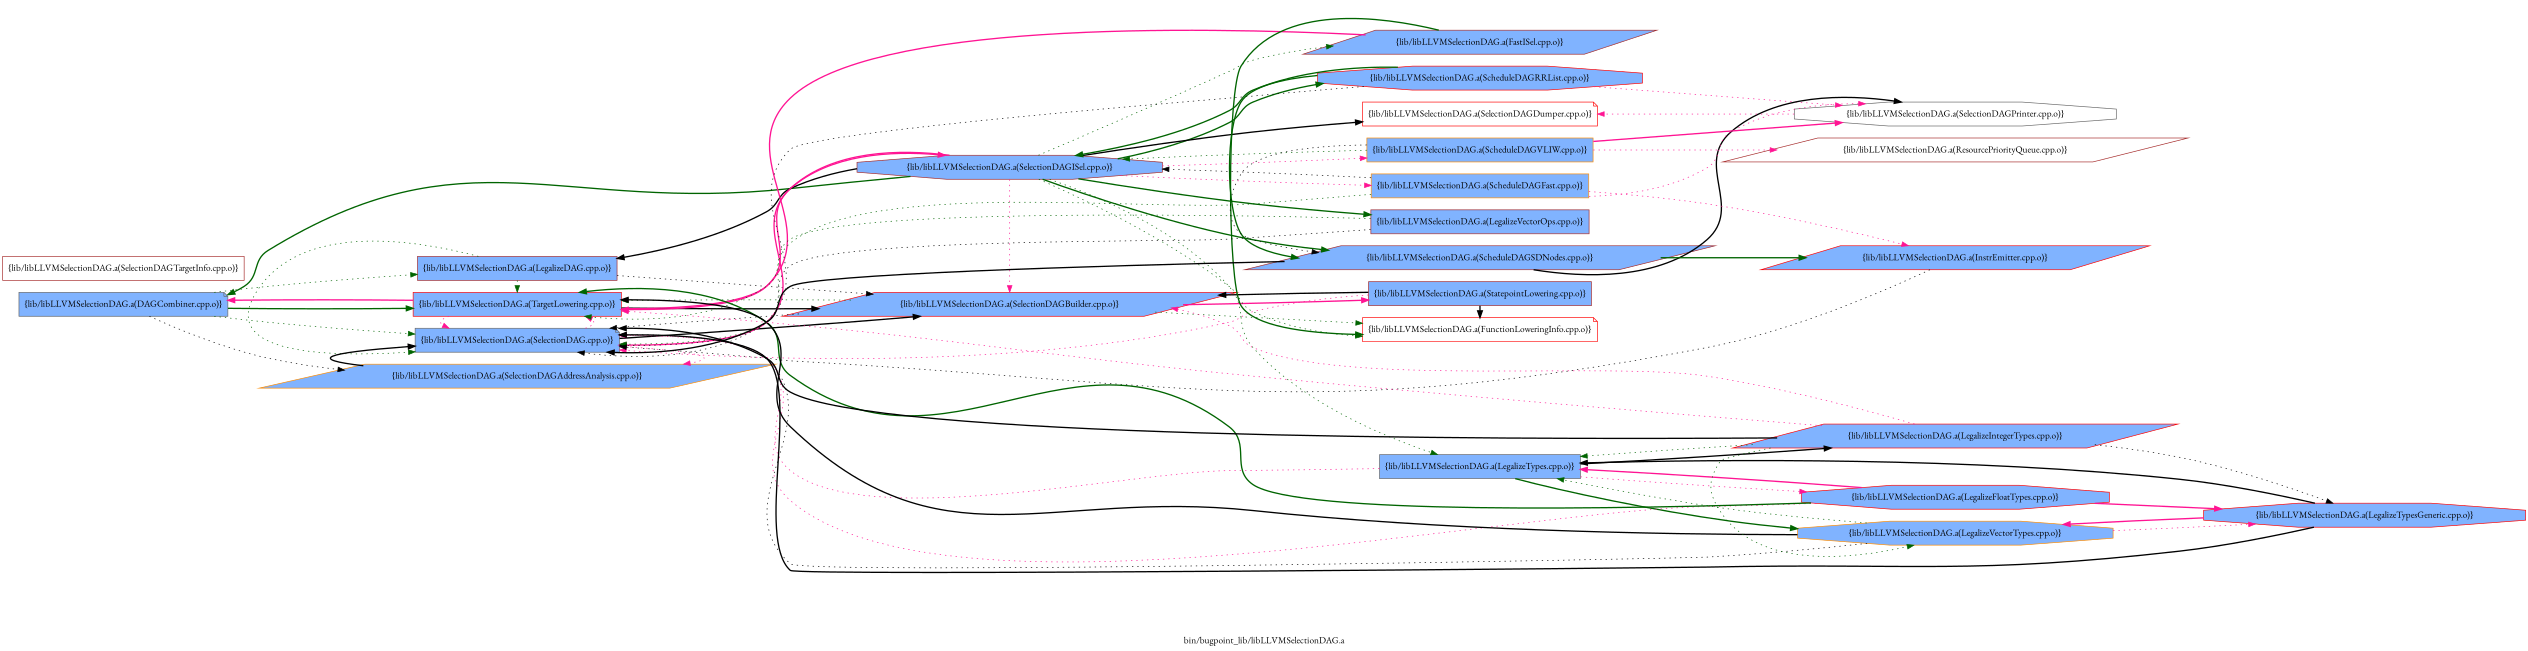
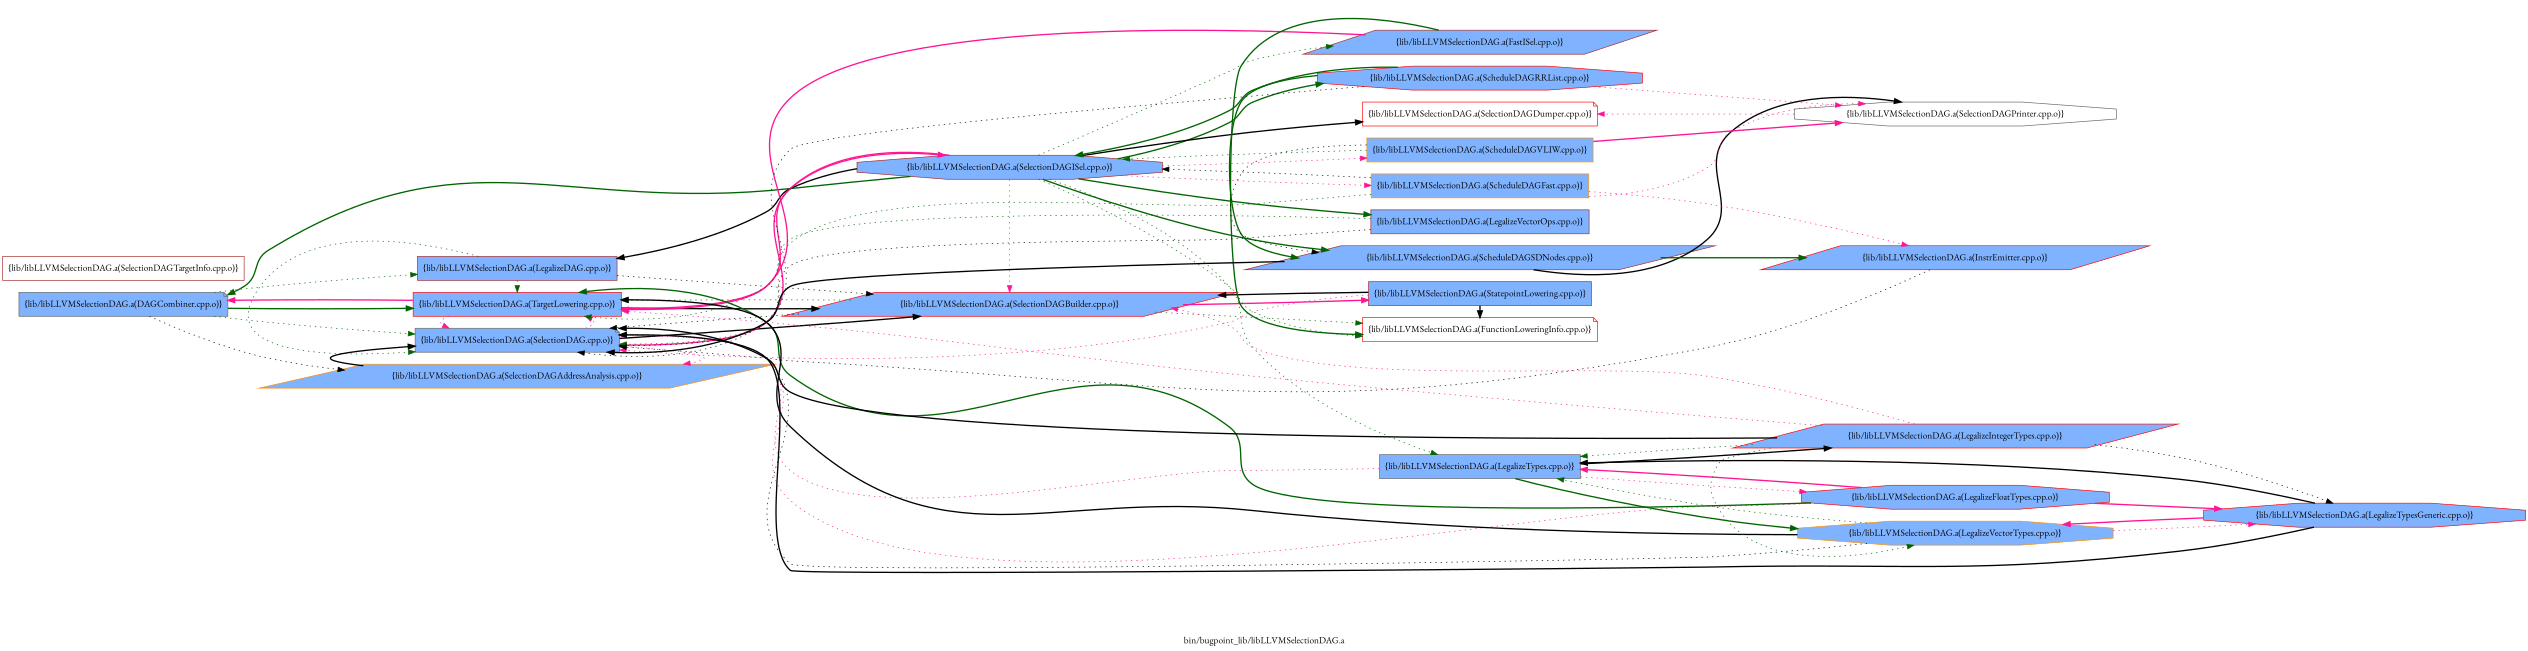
node "{lib/libLLVMSelectionDAG.a(ResourcePriorityQueue.cpp.o)}": removed
